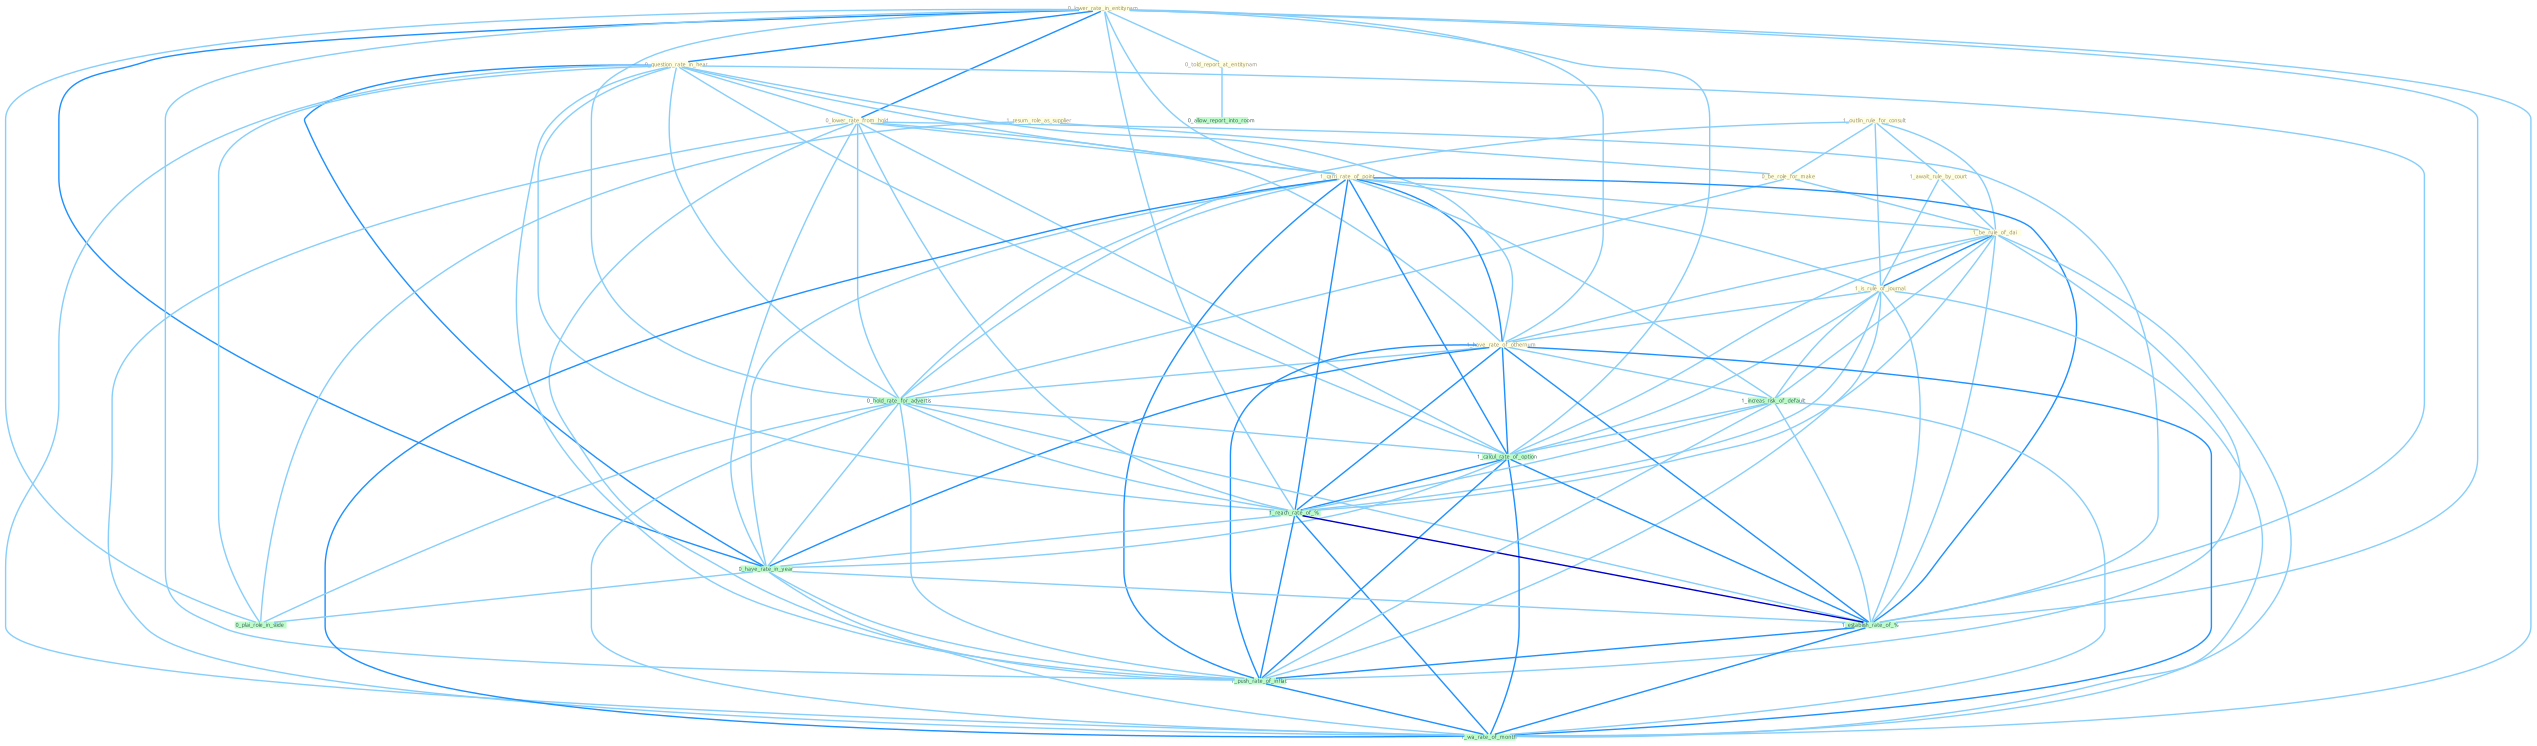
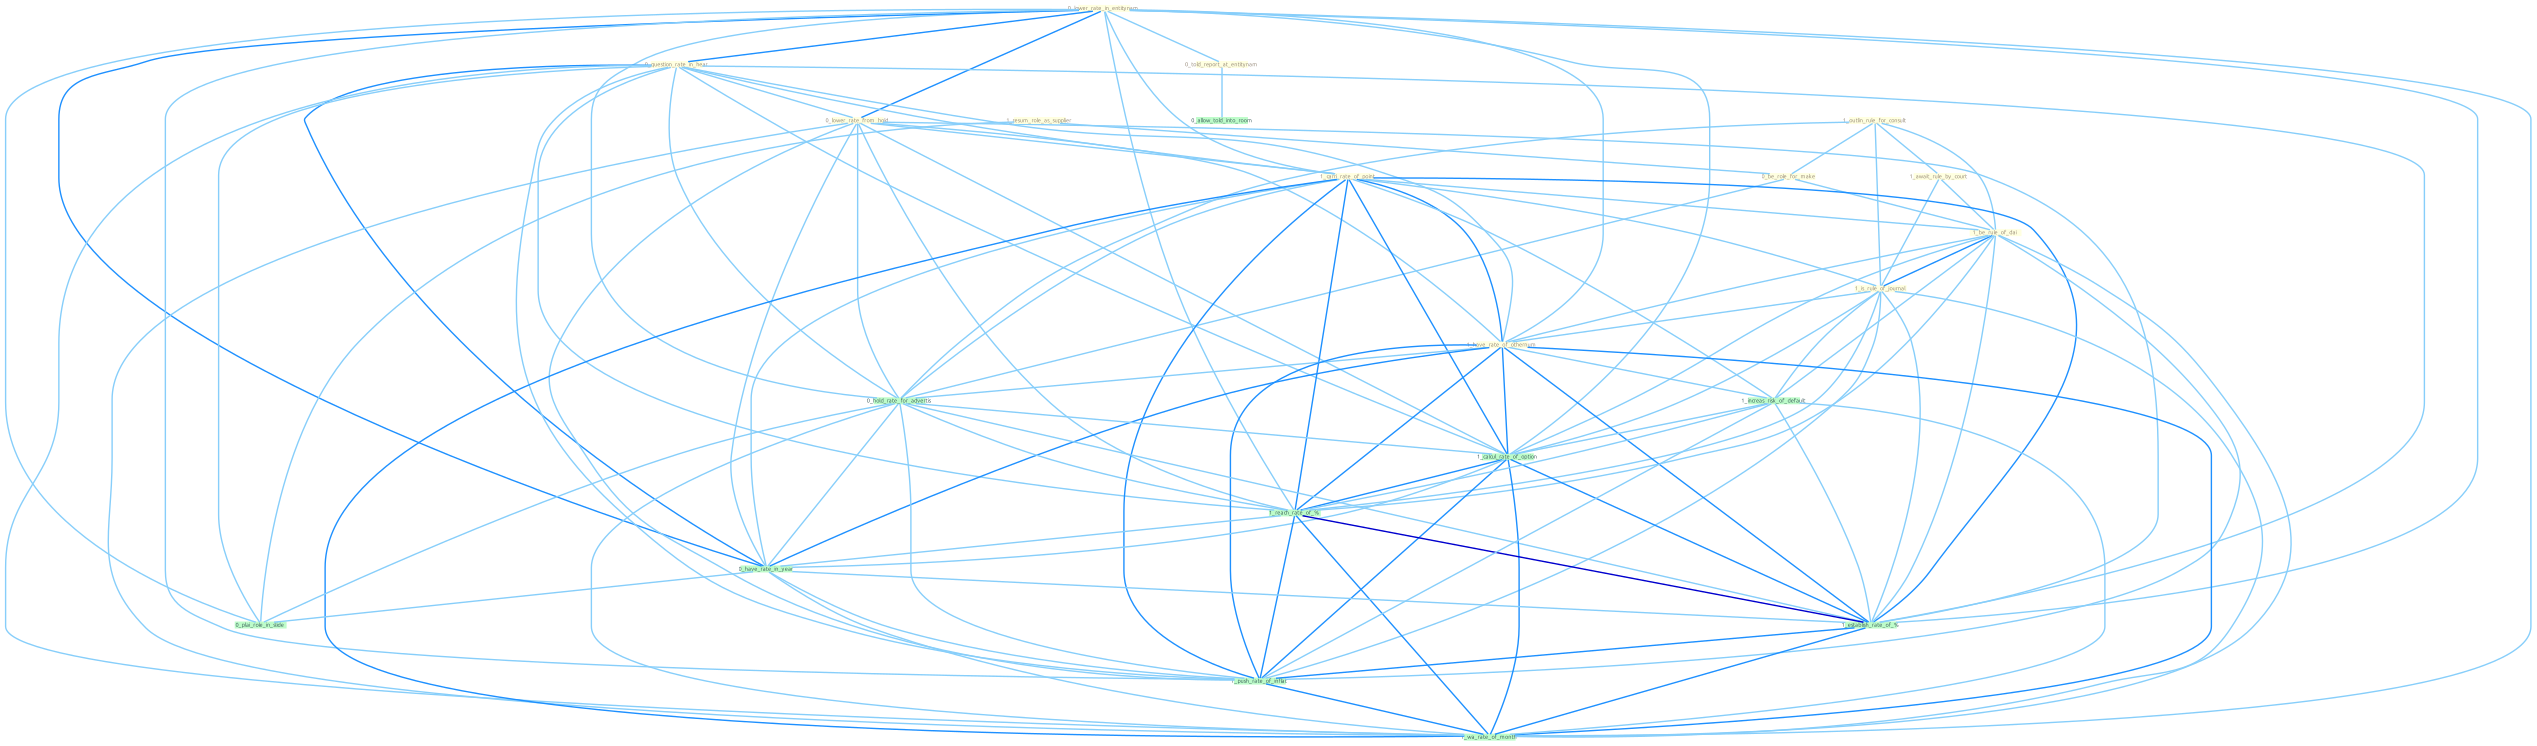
node "0_allow_report_into_room": label "0_allow_report_into_room" -> "0_allow_told_into_room"
